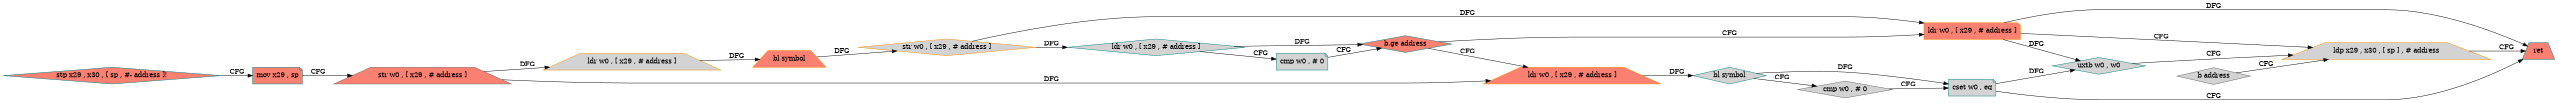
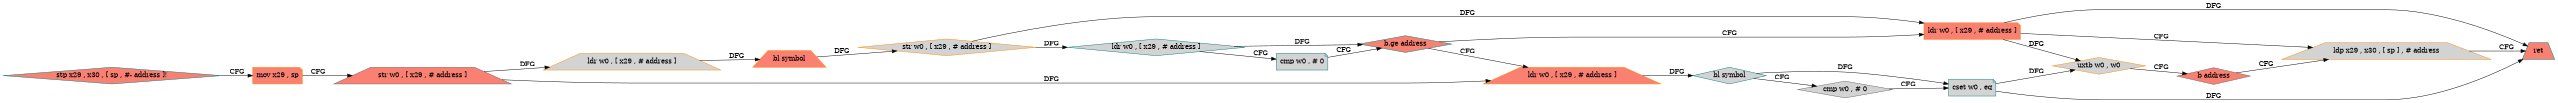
edge "uxtb w0 , w0" -> "ldp x29 , x30 , [ sp ] , # address": now "uxtb w0 , w0" -> "b address"
node "uxtb w0 , w0": color teal -> darkorange
node "mov x29 , sp": color teal -> darkorange
node "b address": fillcolor lightgrey -> salmon
edge "cset w0 , eq" -> "ret": label "CFG" -> "DFG"
